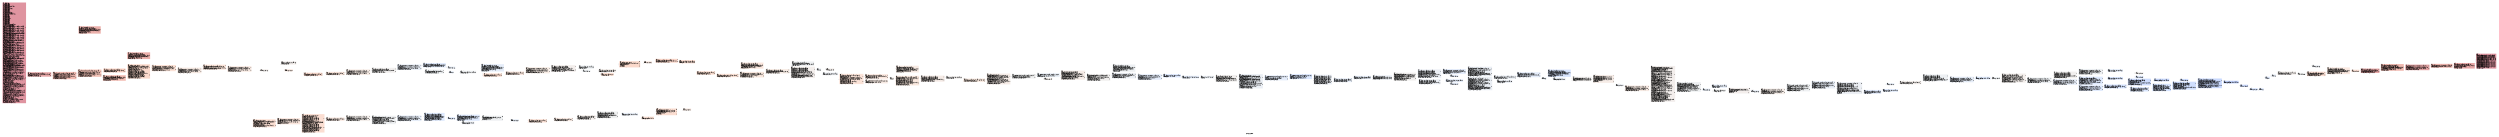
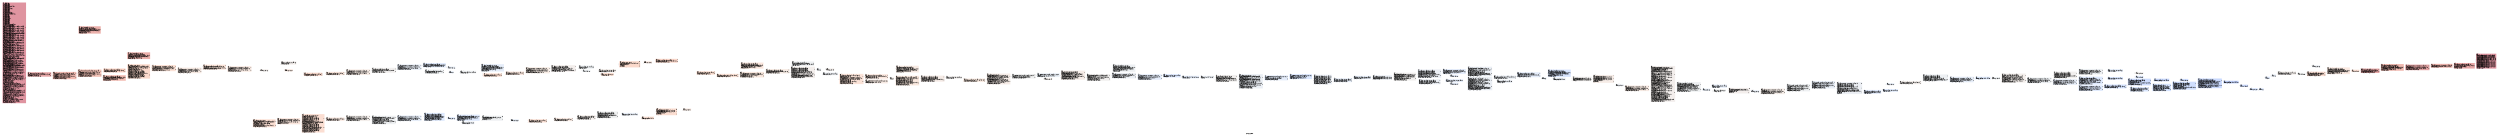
node "%328:": removed
